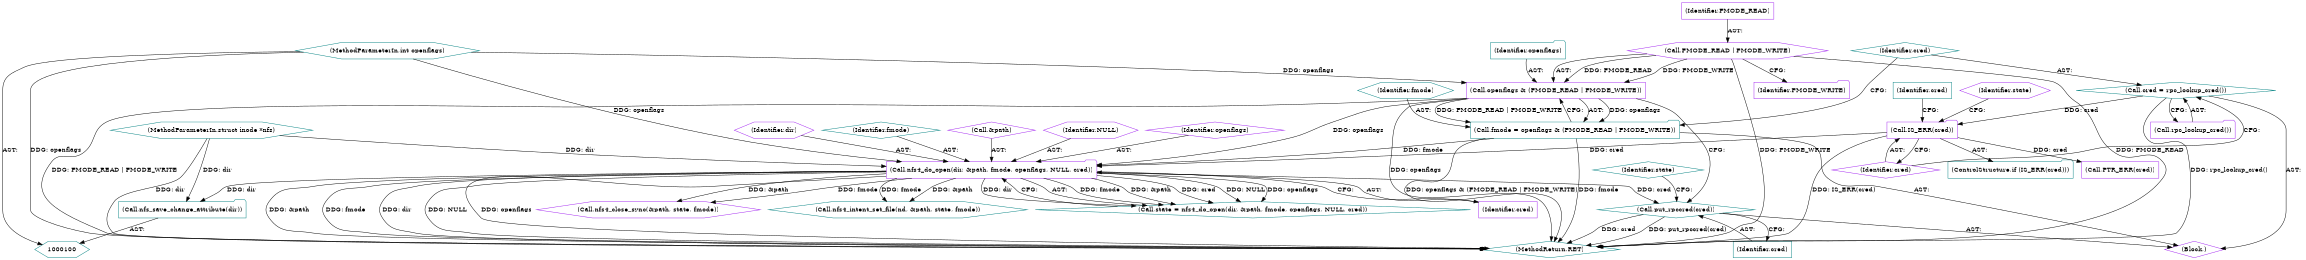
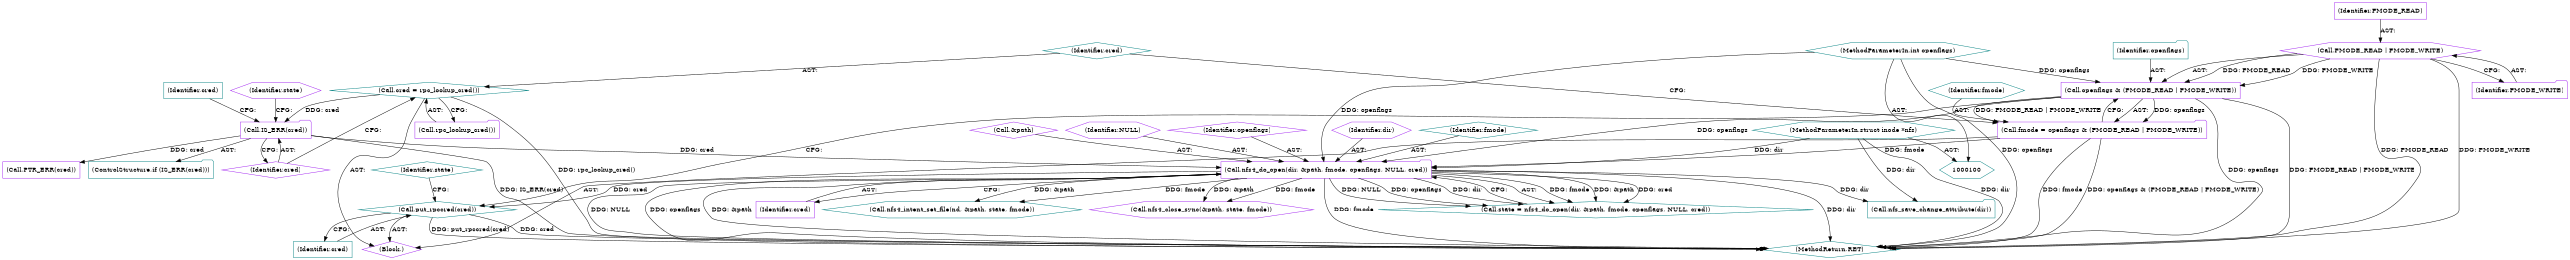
edge "(Identifier,FMODE_WRITE)" -> "(Call,FMODE_READ | FMODE_WRITE)": added, label "AST:"
node "(Call,fmode = openflags & (FMODE_READ | FMODE_WRITE))": color teal -> purple
edge "(Call,nfs_save_change_attribute(dir))" -> "1000100": now "(MethodParameterIn,struct inode *nfs)" -> "1000100"
